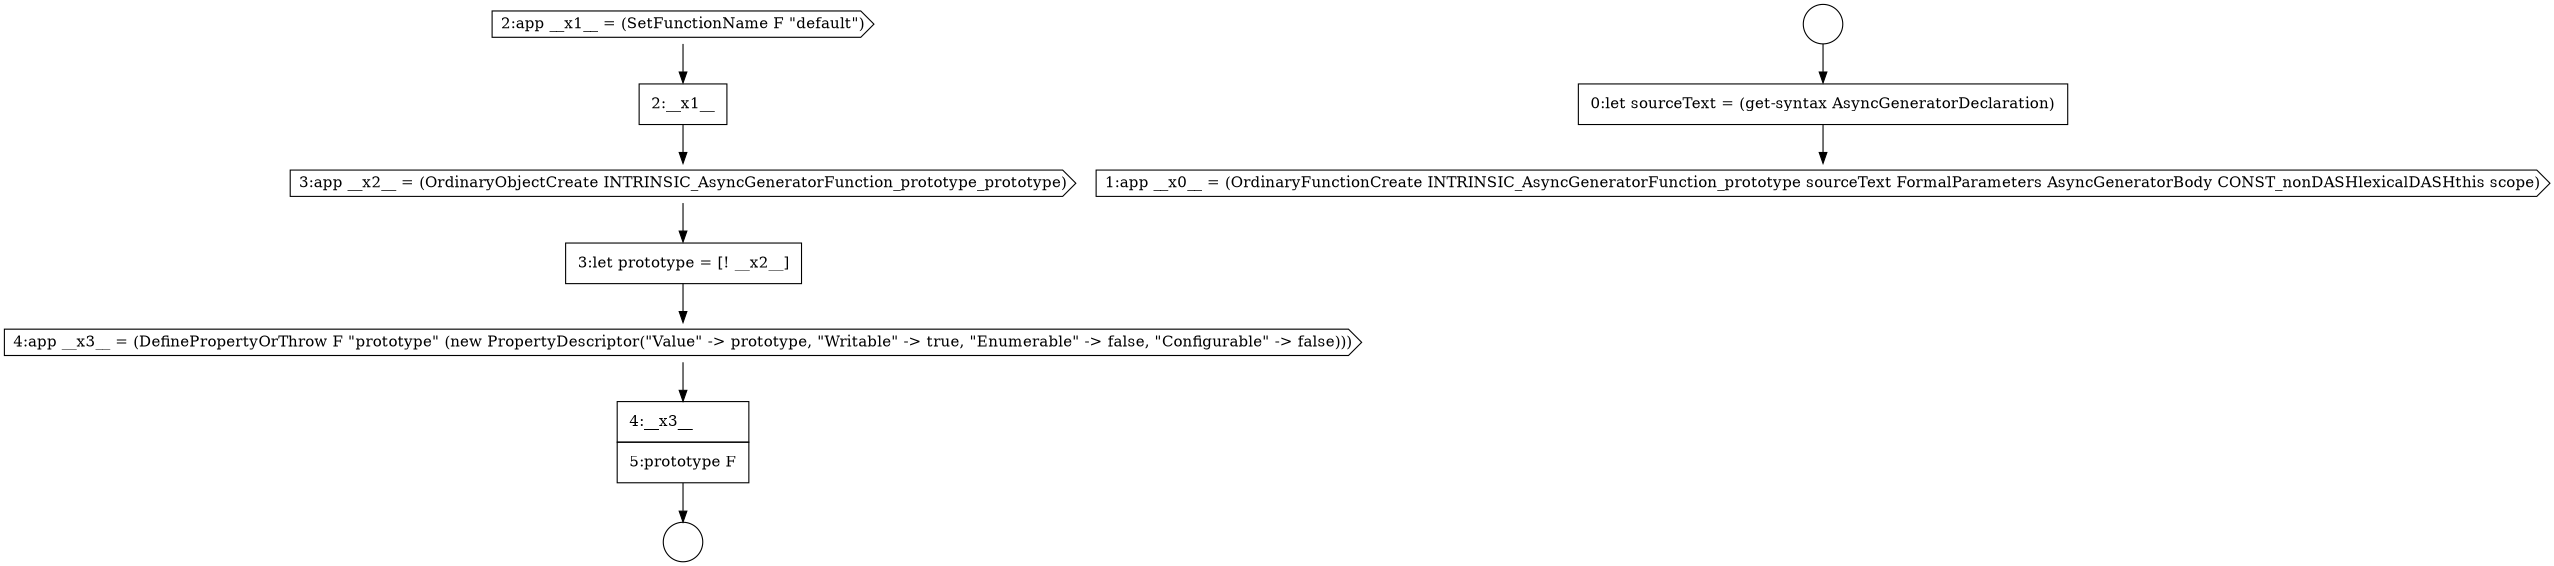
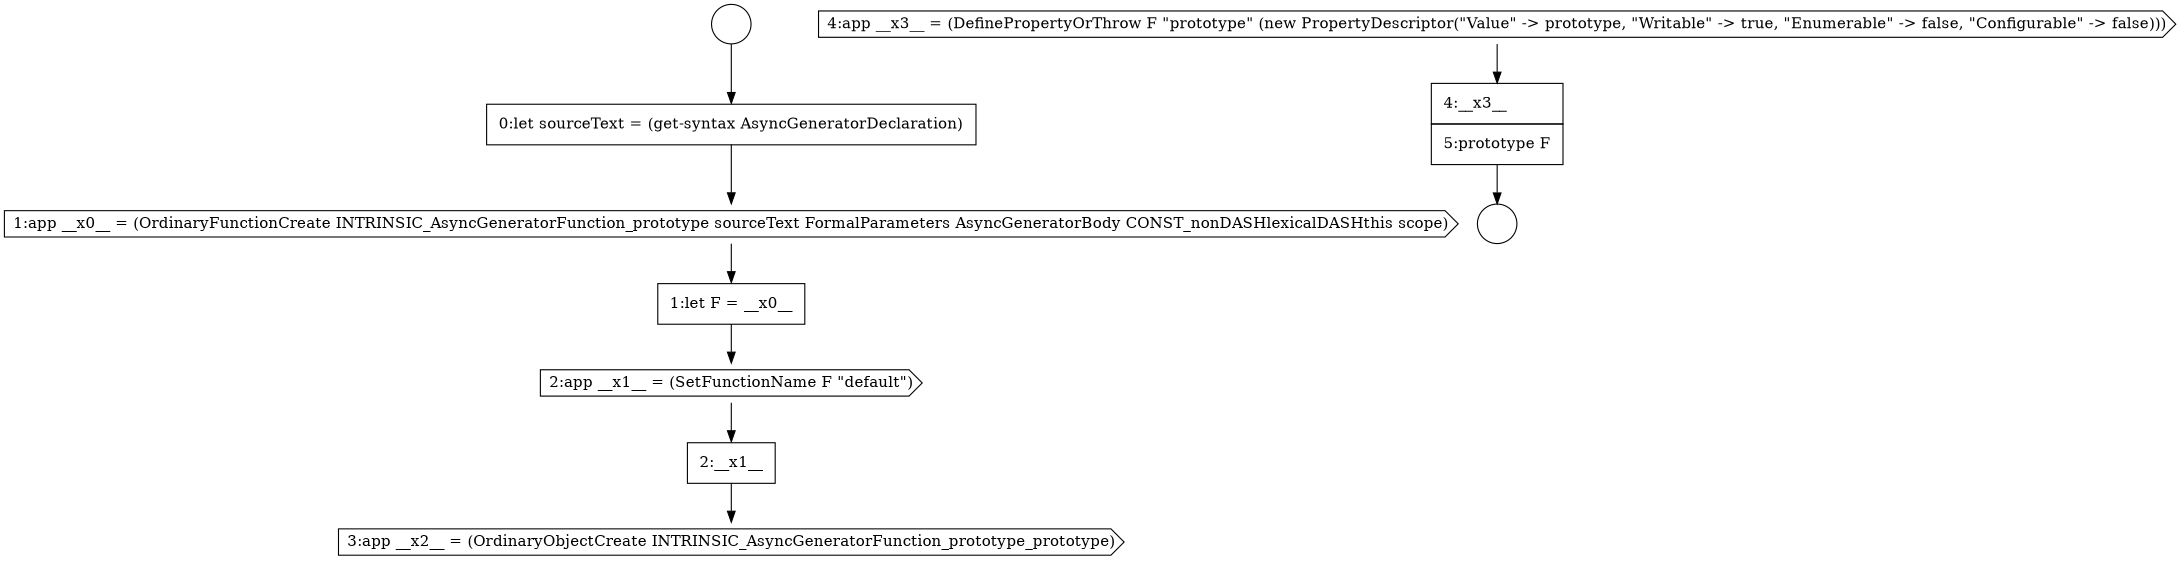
node "3:let prototype = [! __x2__]": removed
node "1:let F = __x0__": added
